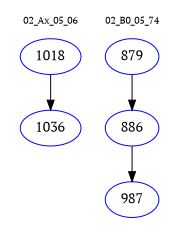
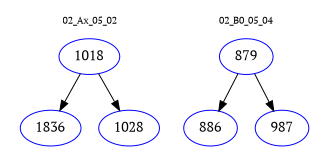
cluster "02_Ax_05_06": label "02_Ax_05_06" -> "02_Ax_05_02"
cluster "02_B0_05_74": label "02_B0_05_74" -> "02_B0_05_04"
node "1036": label "1036" -> "1836"
node "1028": added
edge "886" -> "987": now "879" -> "987"
